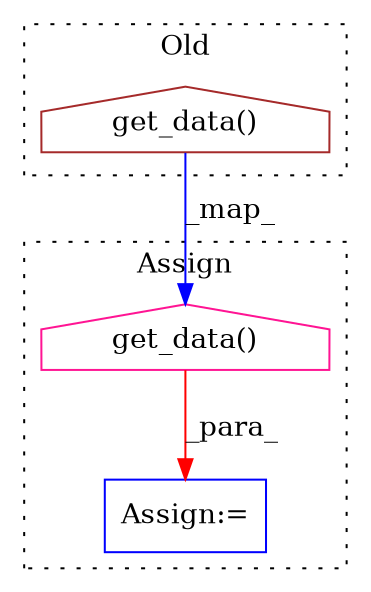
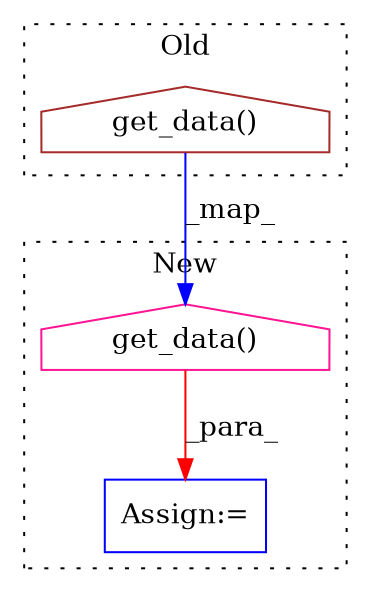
cluster "Assign": label "Assign" -> "New"
